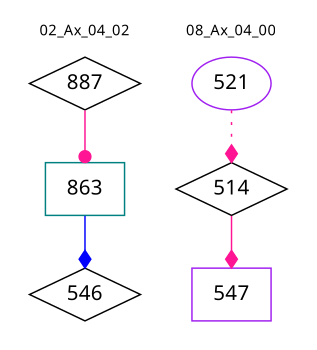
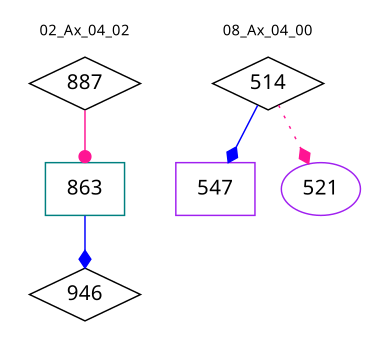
edge "521" -> "514": reversed
edge "514" -> "547": color deeppink -> blue
node "546": label "546" -> "946"
